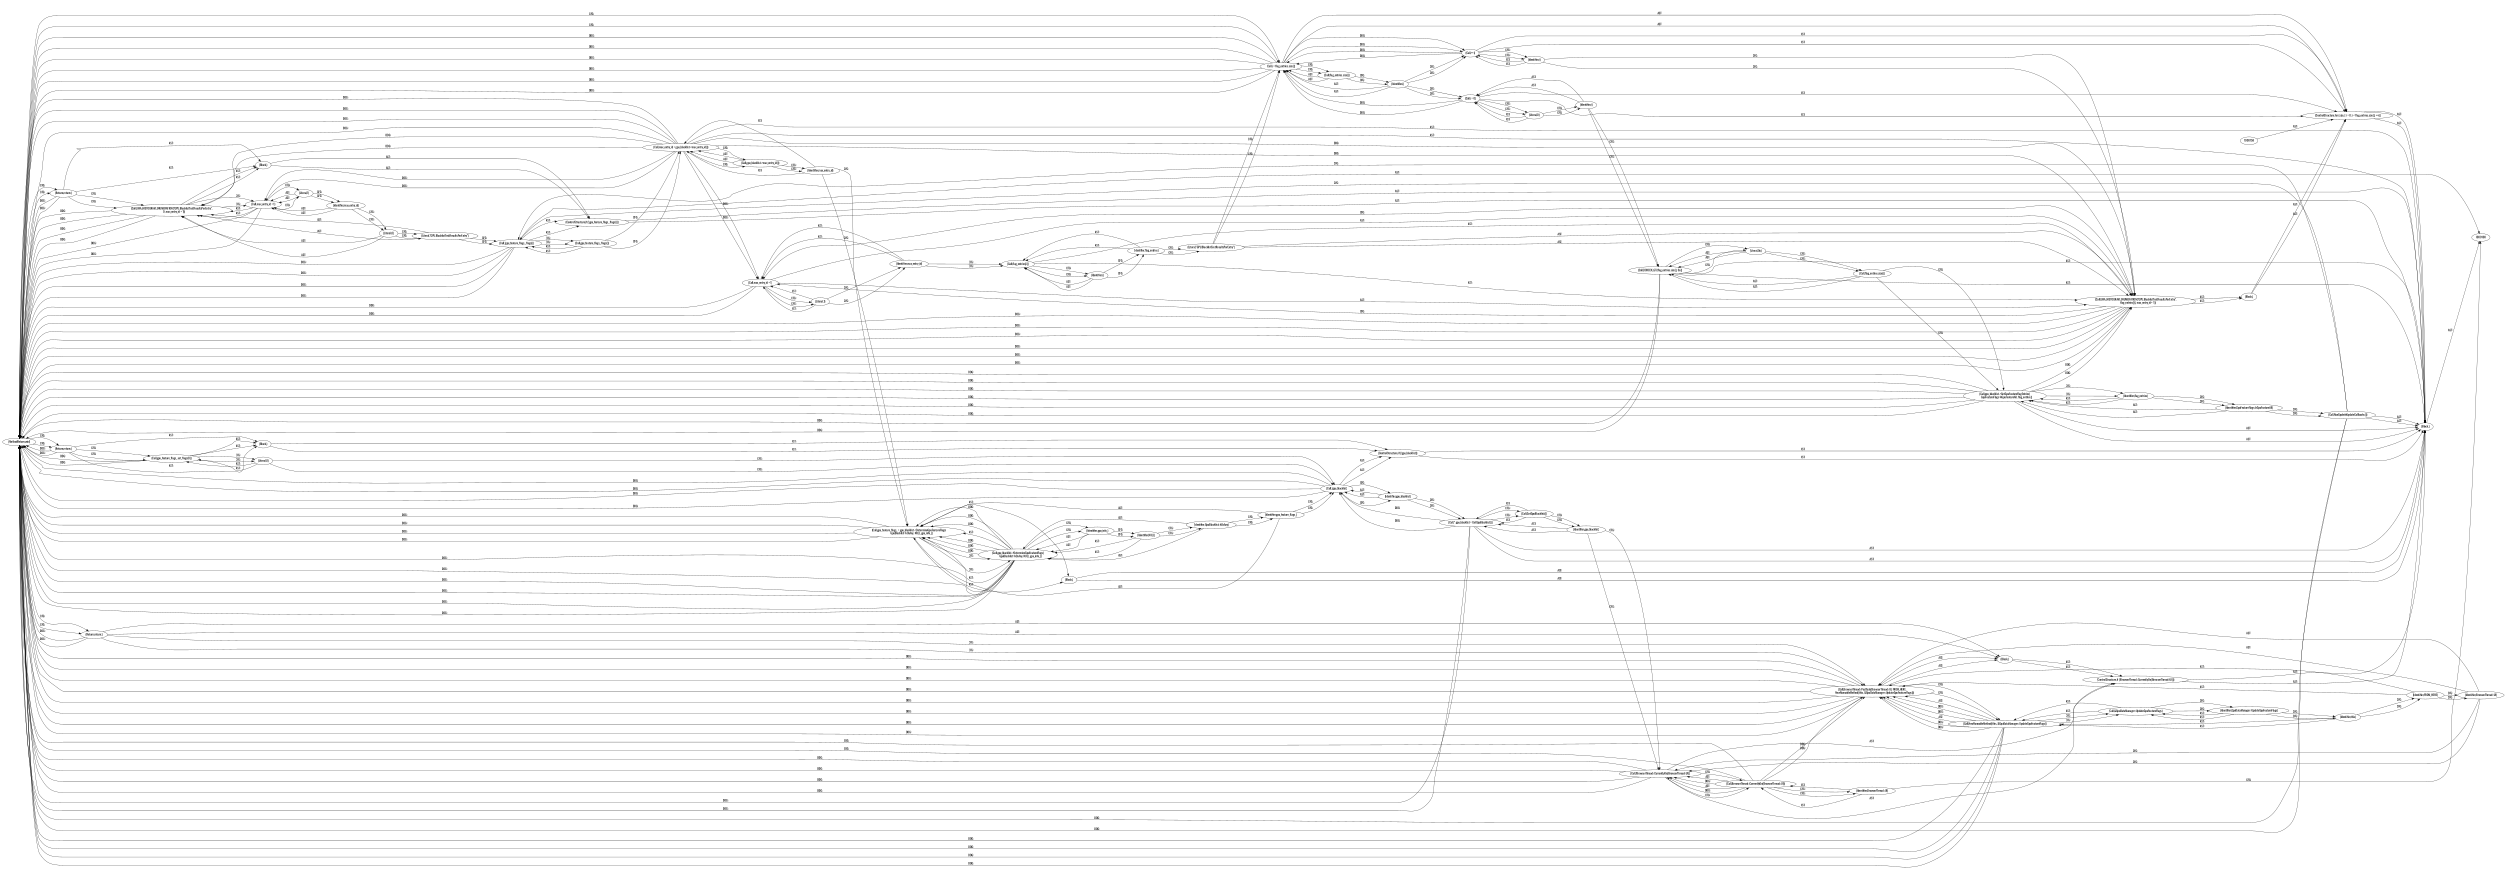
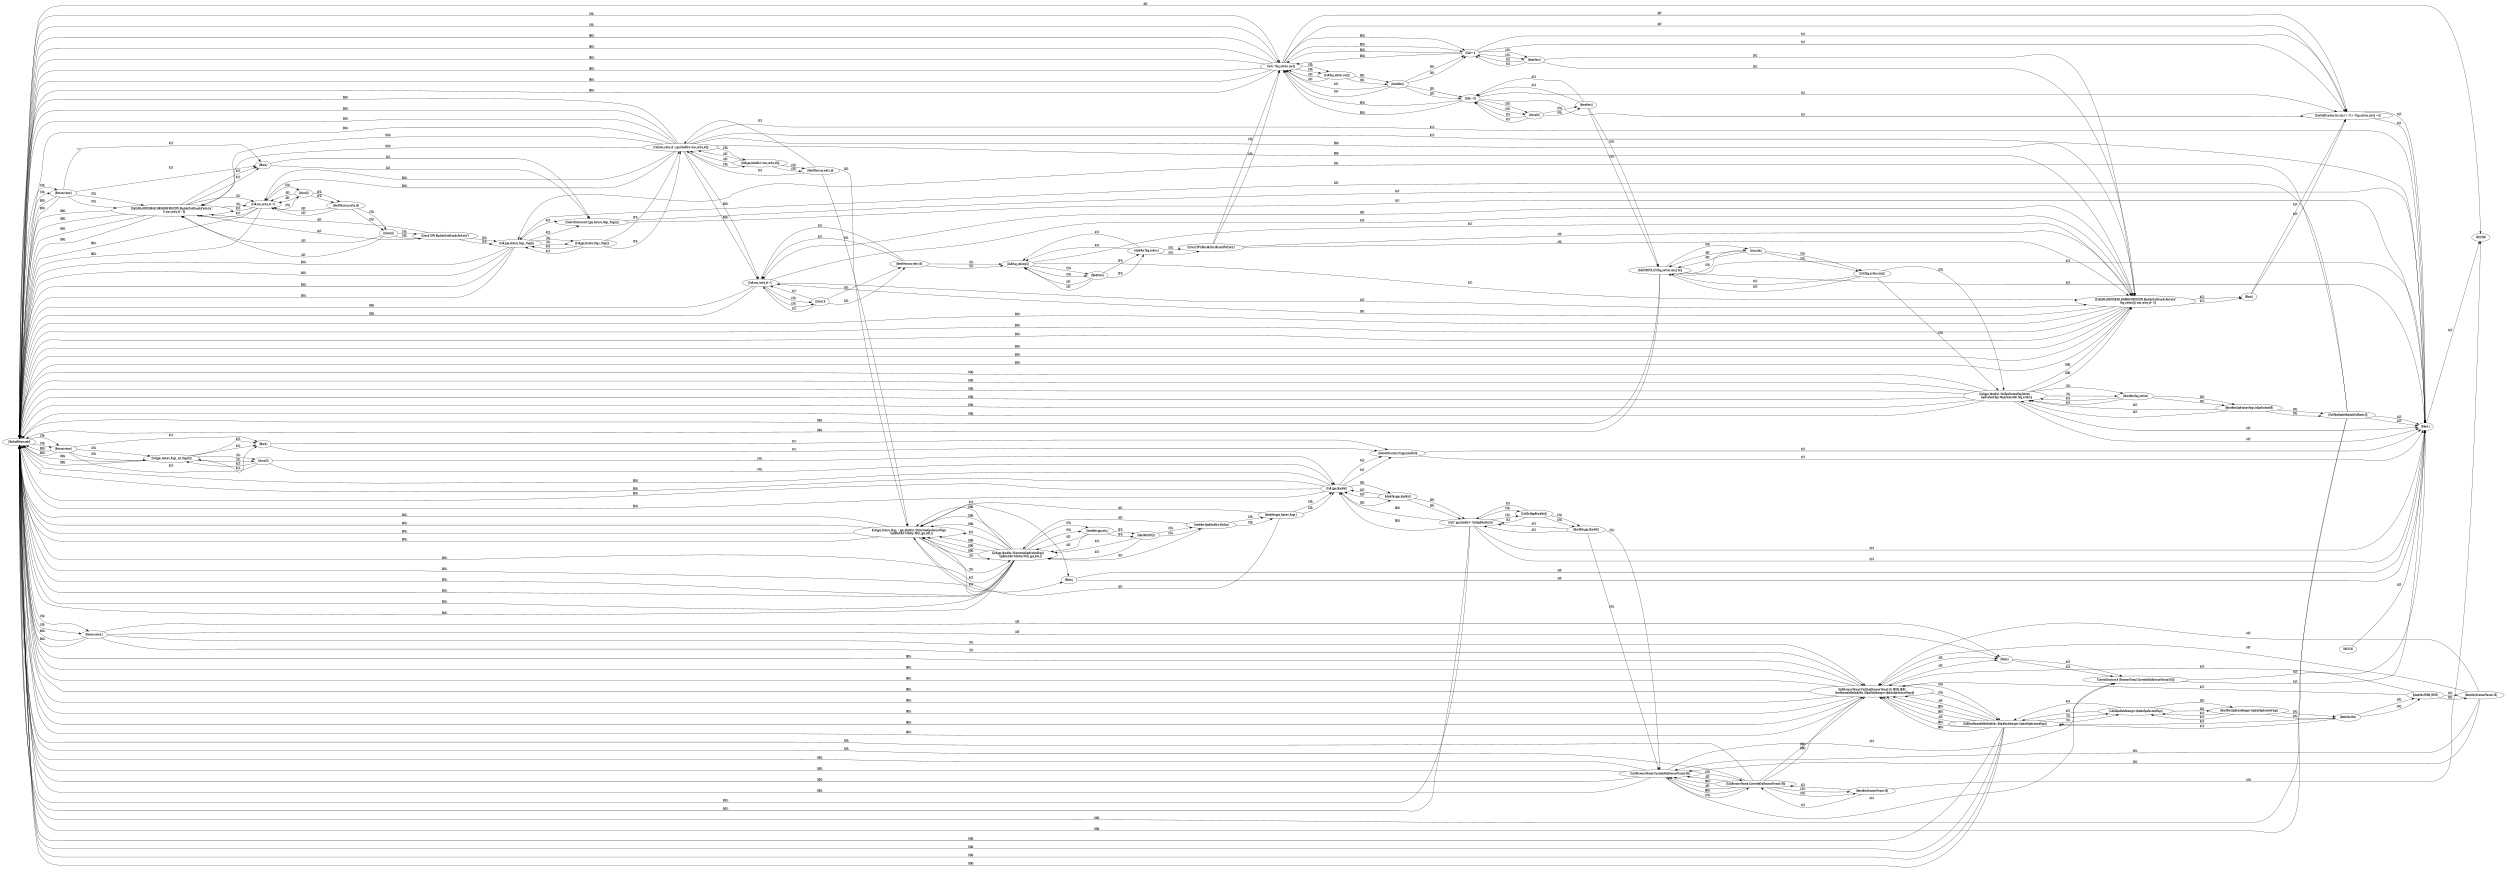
node "1000158": removed
edge "(Call,!gpu_feature_flags_.flags())" -> "1000100": now "(MethodReturn,void)" -> "1000100"
node "1000134": added
